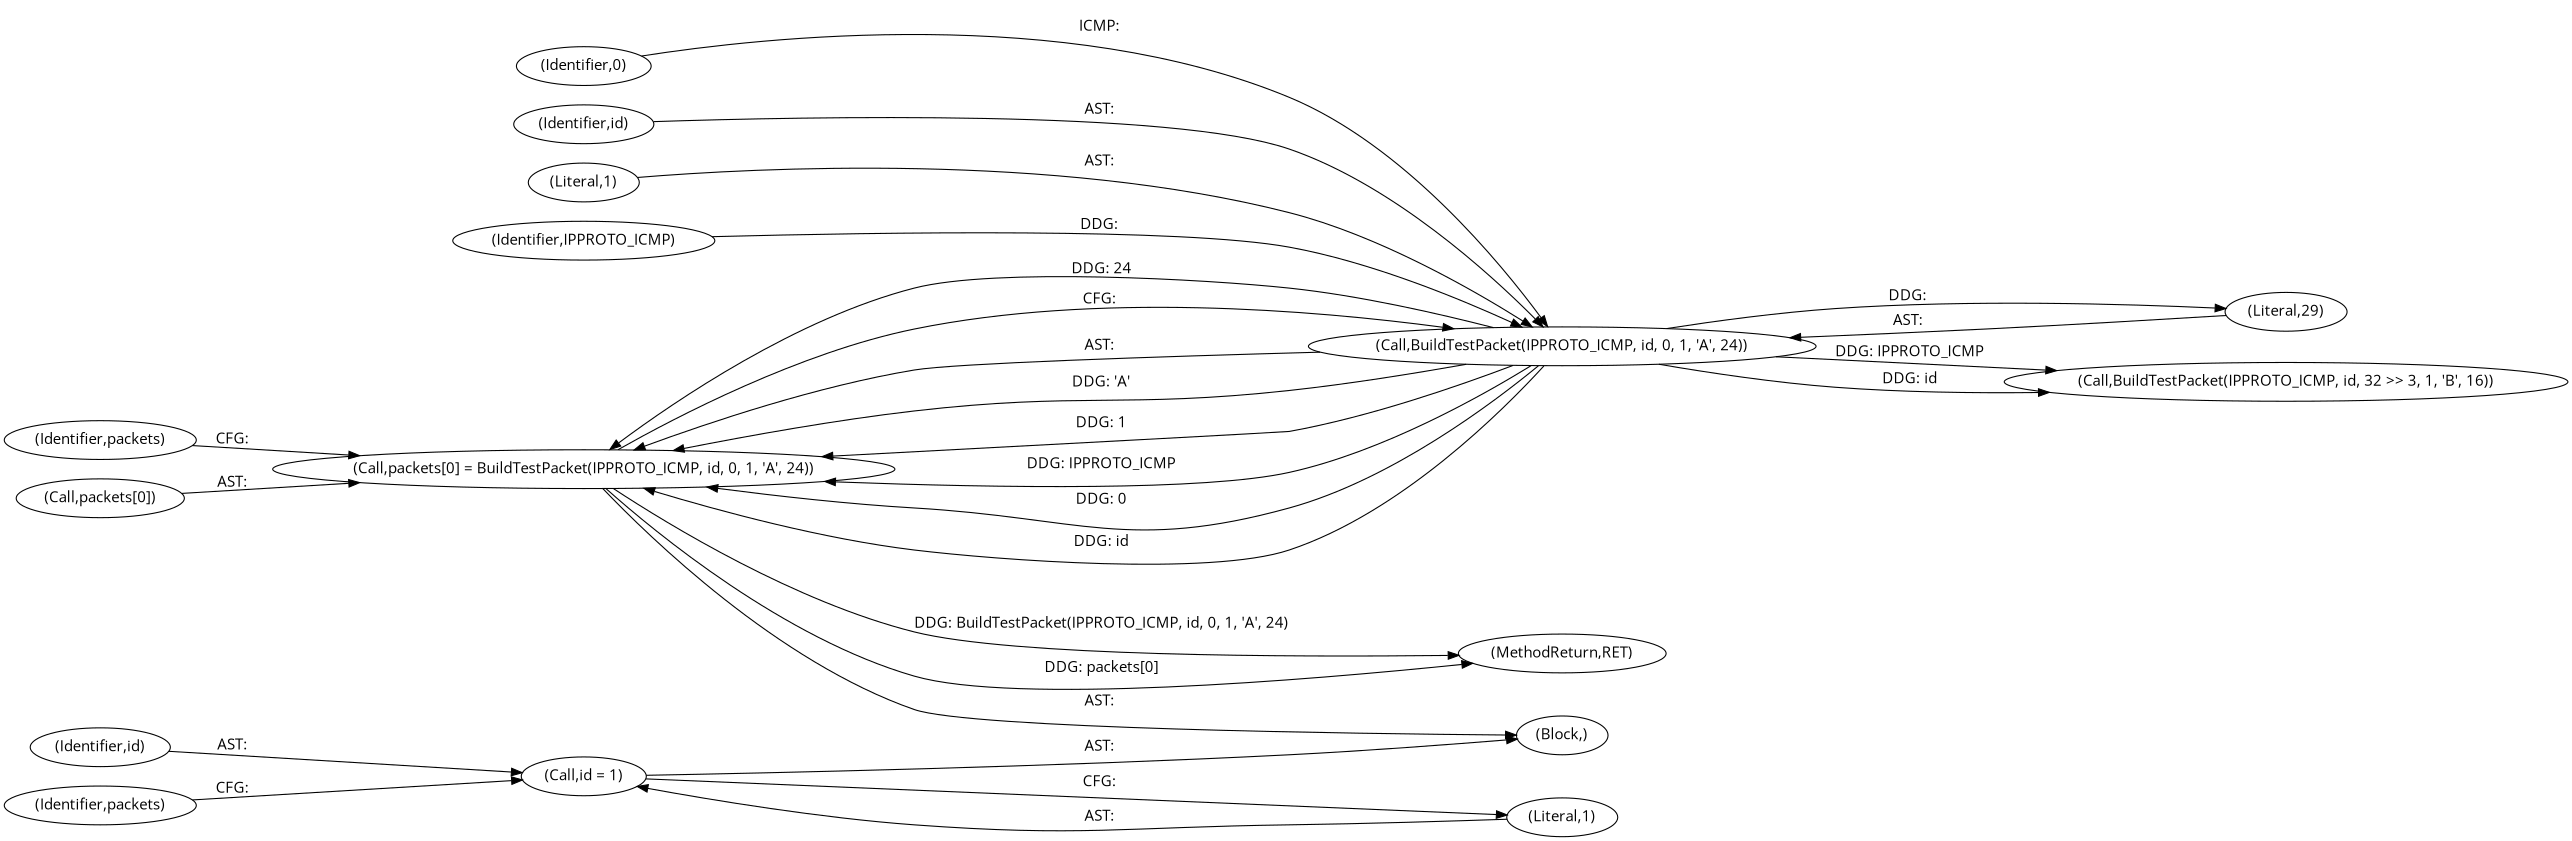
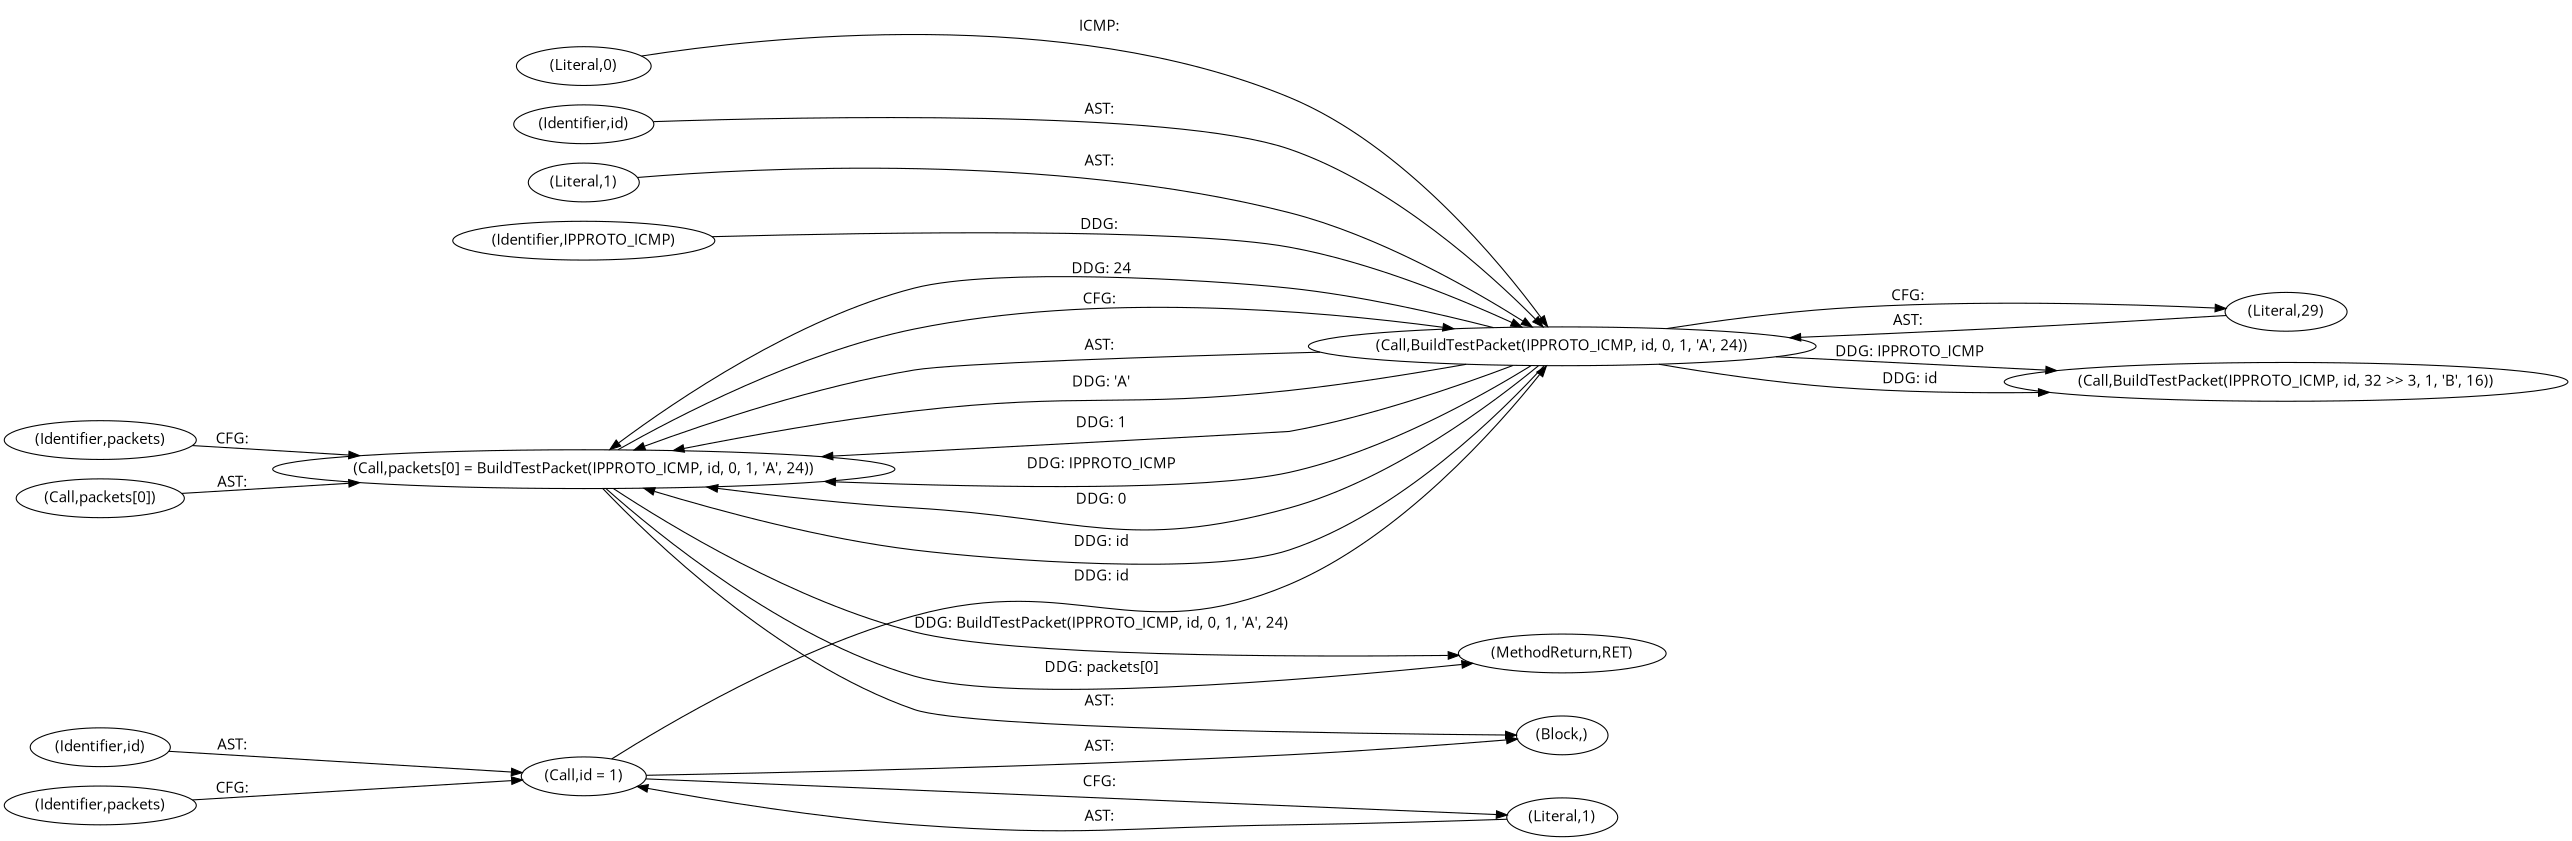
node "(Identifier,0)": label "(Identifier,0)" -> "(Literal,0)"
edge "(Call,BuildTestPacket(IPPROTO_ICMP, id, 0, 1, 'A', 24))" -> "(Literal,29)": label "DDG: " -> "CFG: "
edge "(Call,id = 1)" -> "(Call,BuildTestPacket(IPPROTO_ICMP, id, 0, 1, 'A', 24))": added, label "DDG: id"
